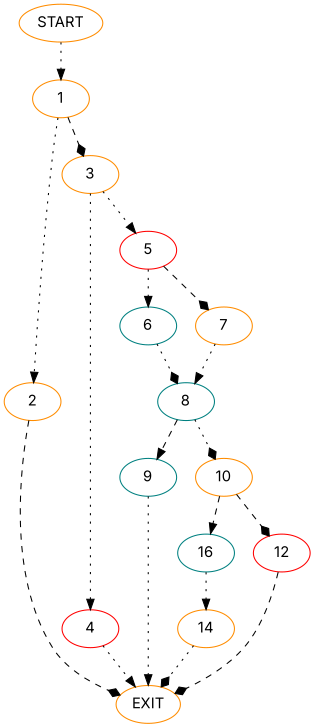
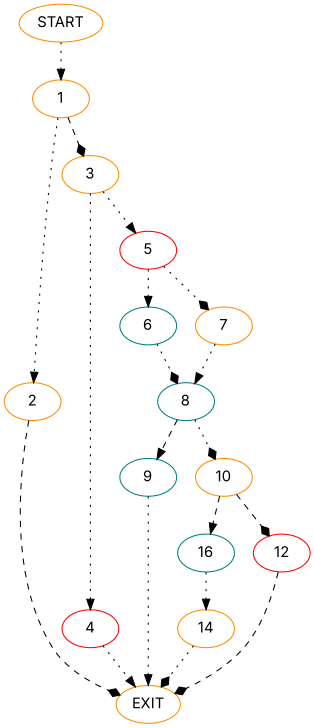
edge "5" -> "7": style dashed -> dotted
